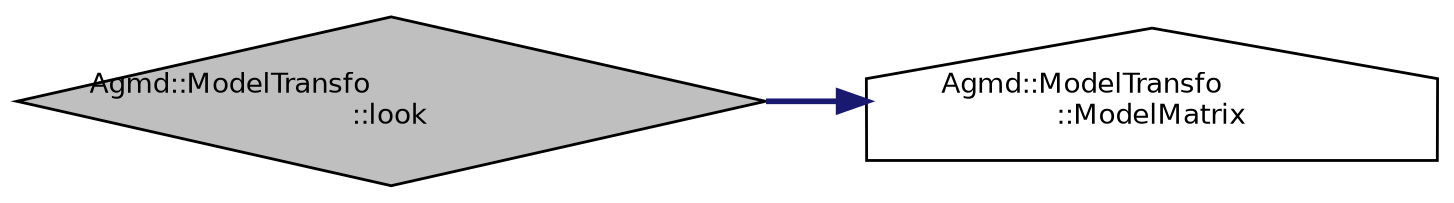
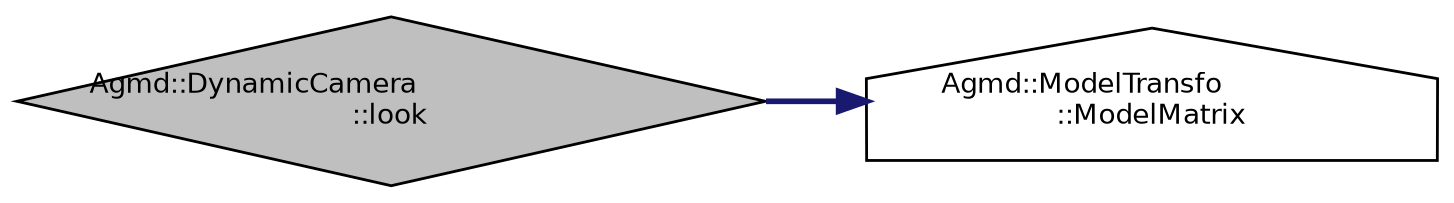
node "Agmd::ModelTransfo ::look": label "Agmd::ModelTransfo ::look" -> "Agmd::DynamicCamera ::look"
